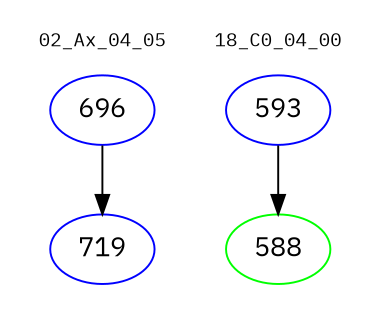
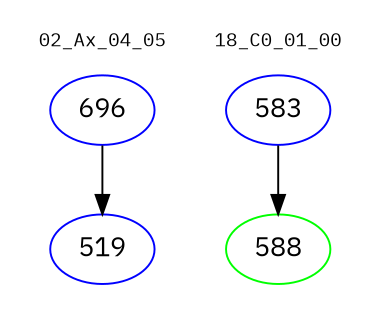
cluster "18_C0_04_00": label "18_C0_04_00" -> "18_C0_01_00"
node "593": label "593" -> "583"
node "719": label "719" -> "519"
